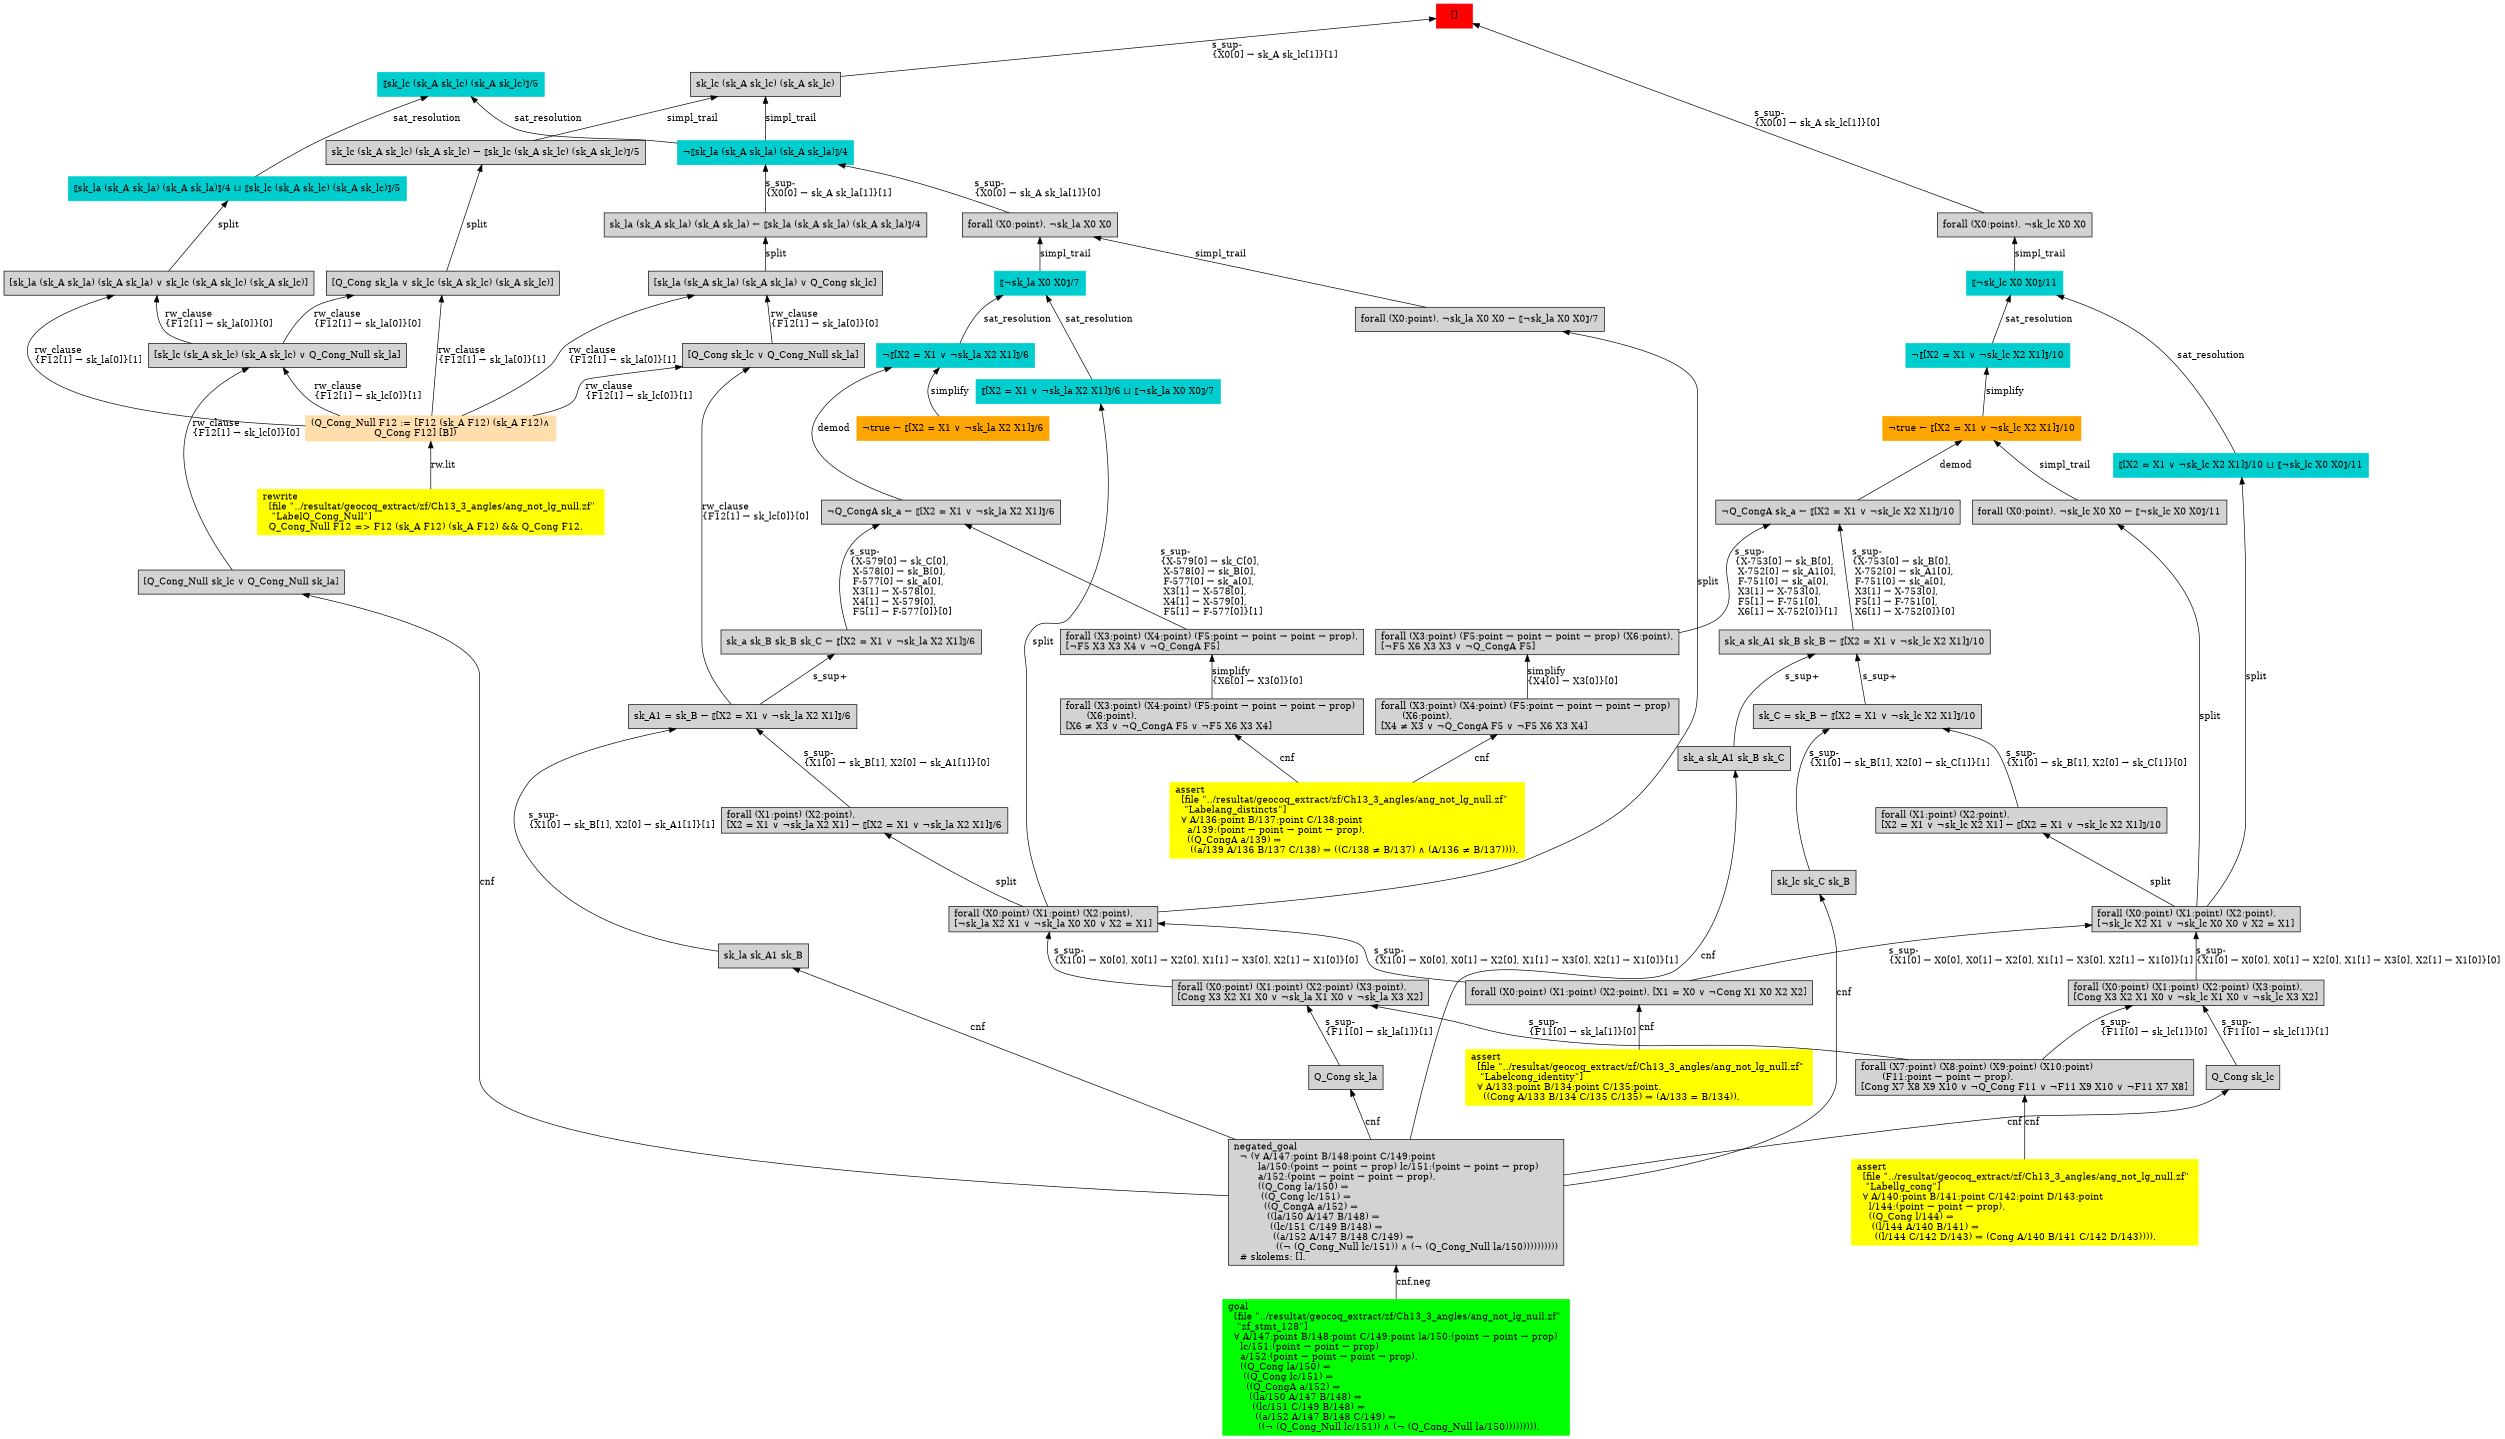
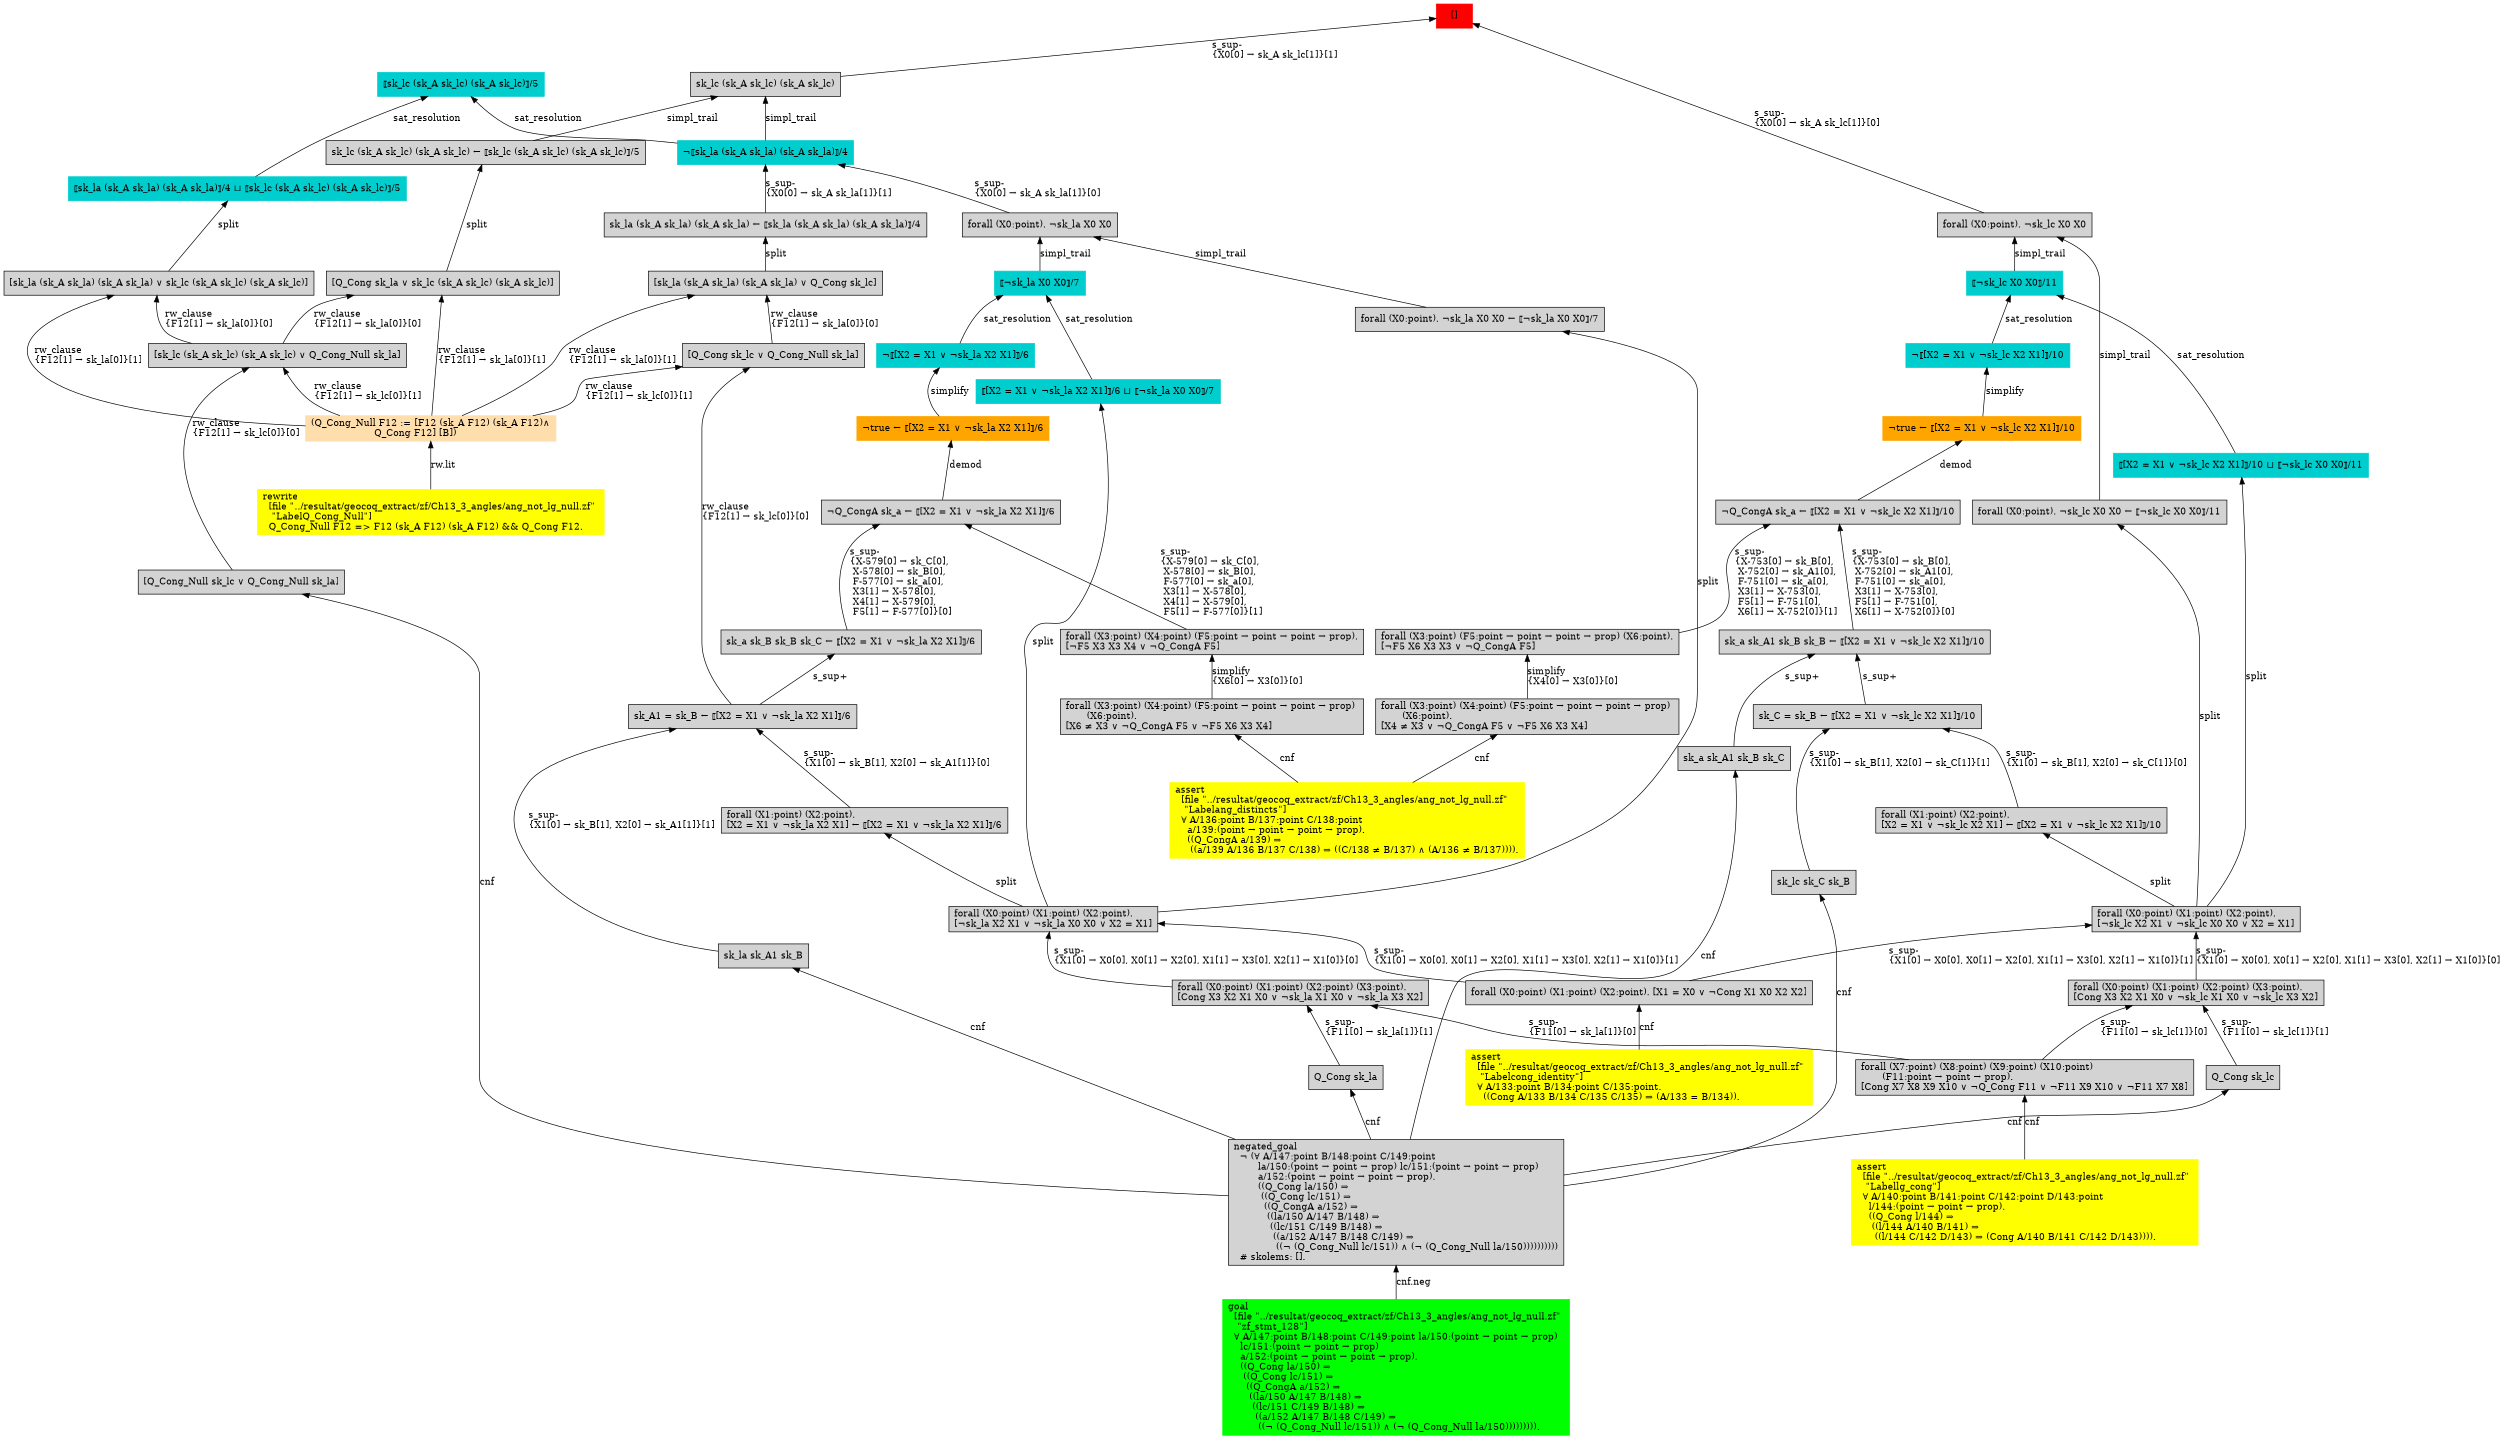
edge "¬Q_CongA sk_a ← ⟦[X2 = X1 ∨ ¬sk_la X2 X1]⟧/6" -> "¬⟦[X2 = X1 ∨ ¬sk_la X2 X1]⟧/6": now "¬Q_CongA sk_a ← ⟦[X2 = X1 ∨ ¬sk_la X2 X1]⟧/6" -> "¬true ← ⟦[X2 = X1 ∨ ¬sk_la X2 X1]⟧/6"
edge "forall (X0:point). ¬sk_lc X0 X0 ← ⟦¬sk_lc X0 X0⟧/11" -> "¬true ← ⟦[X2 = X1 ∨ ¬sk_lc X2 X1]⟧/10": now "forall (X0:point). ¬sk_lc X0 X0 ← ⟦¬sk_lc X0 X0⟧/11" -> "forall (X0:point). ¬sk_lc X0 X0"
